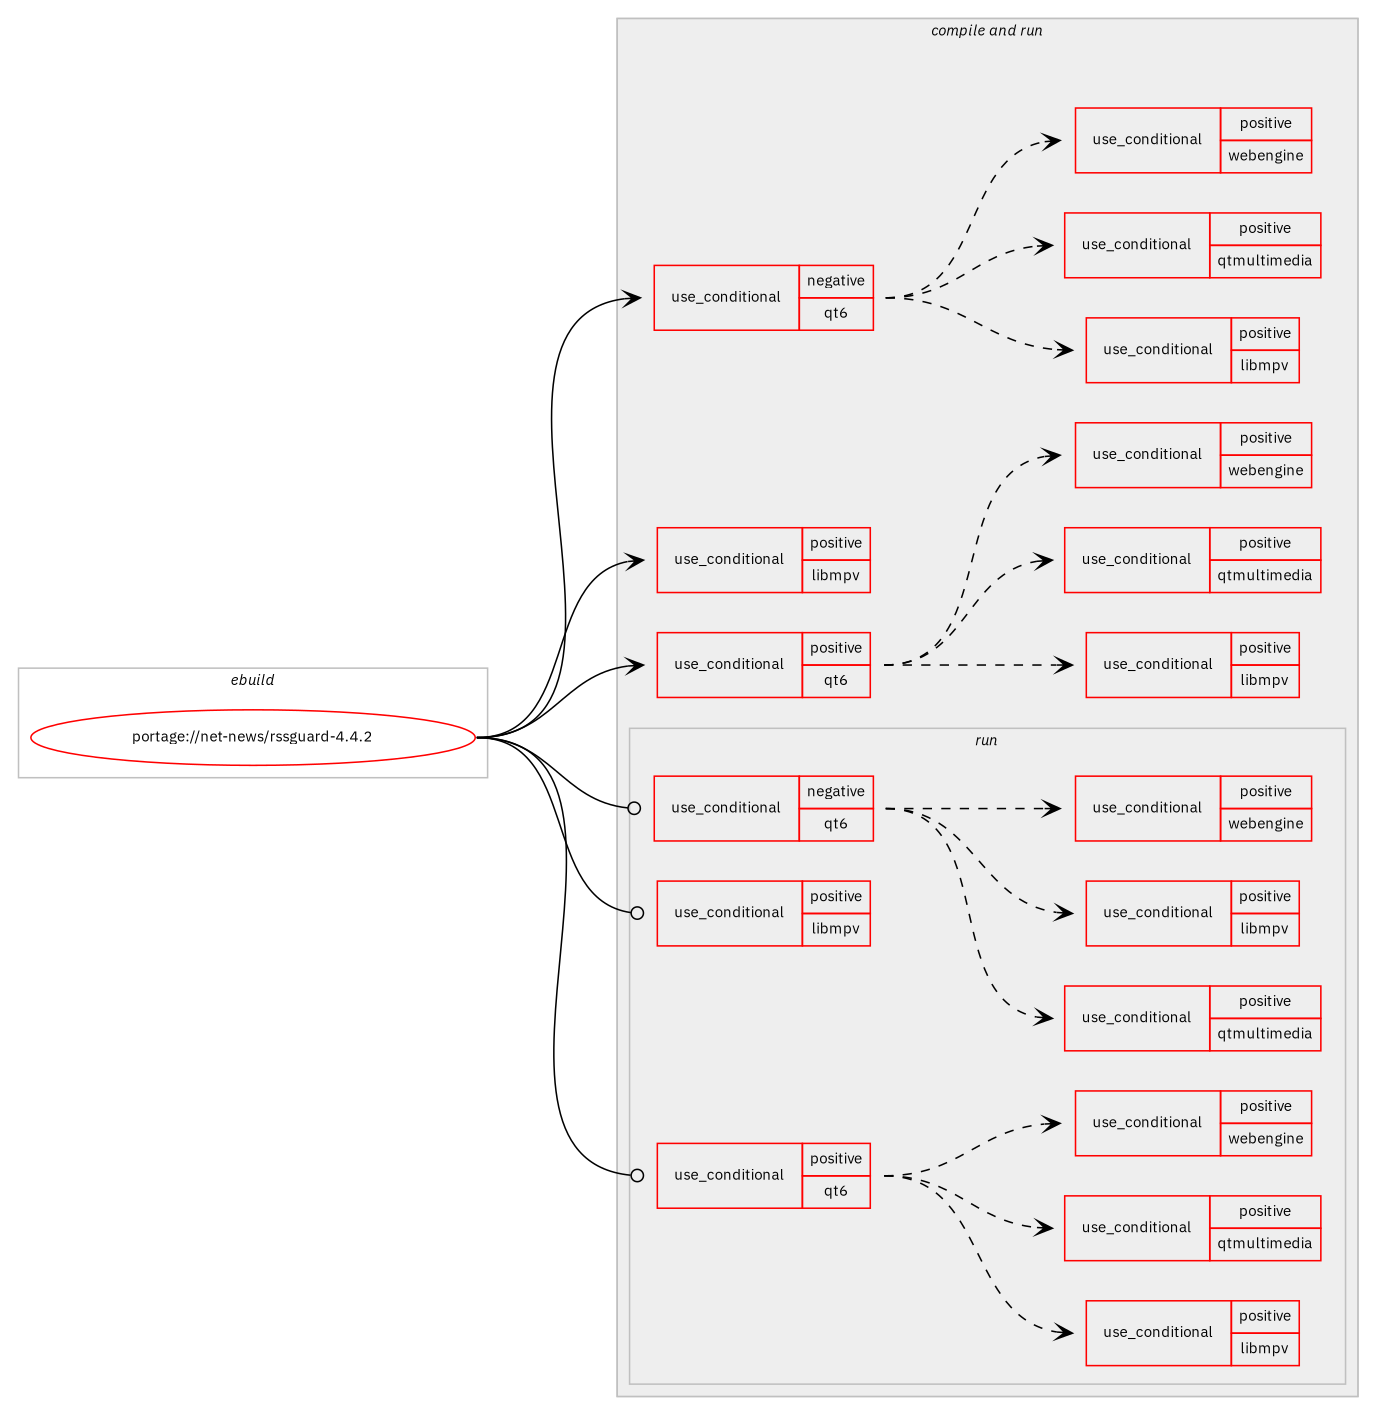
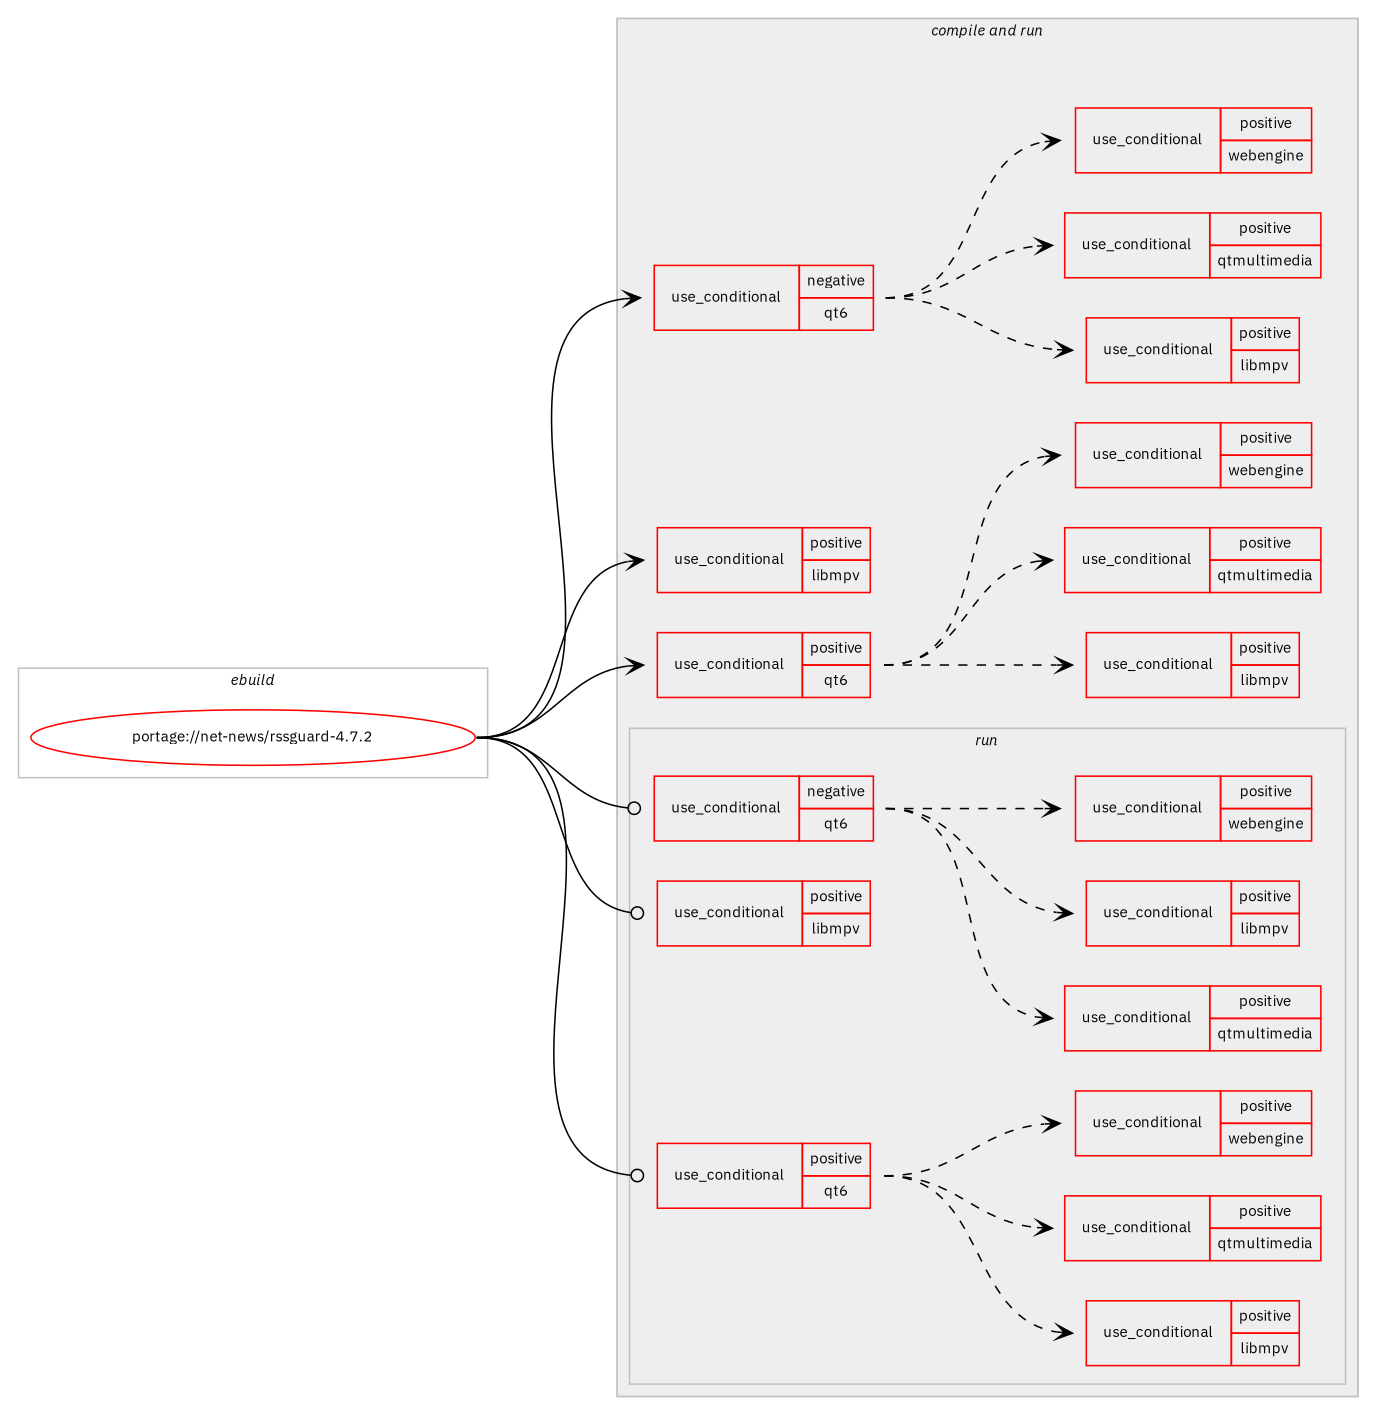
node "portage://net-news/rssguard-4.4.2": label "portage://net-news/rssguard-4.4.2" -> "portage://net-news/rssguard-4.7.2"
